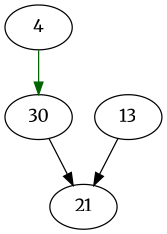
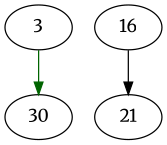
node "4": label "4" -> "3"
node "13": label "13" -> "16"
edge "30" -> "21": removed
